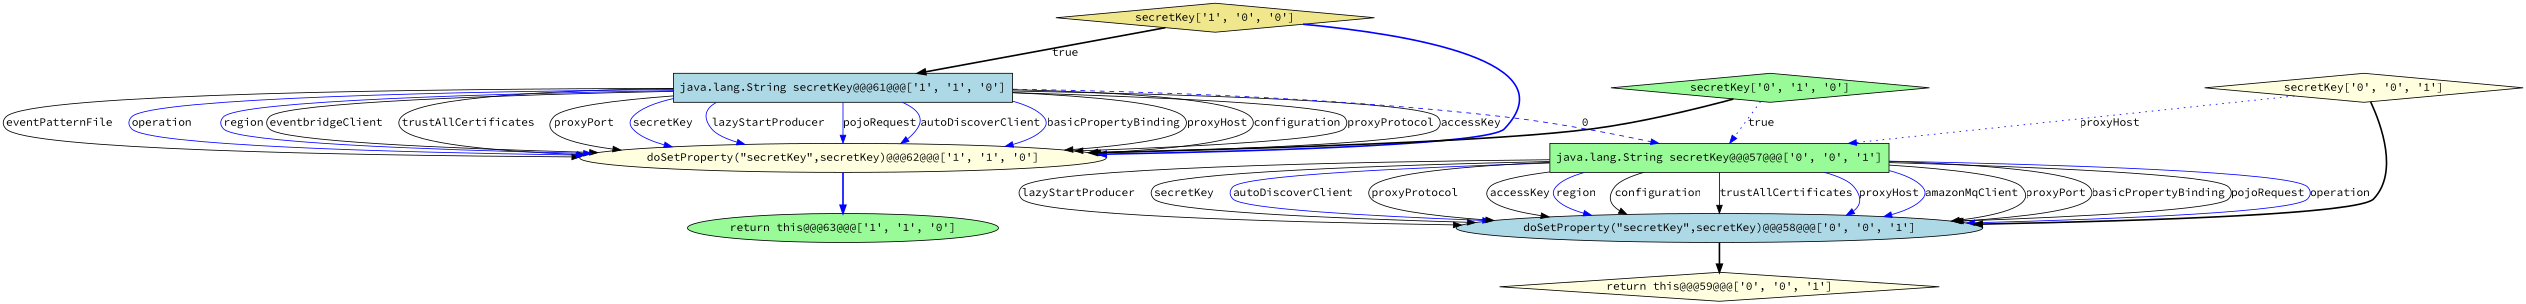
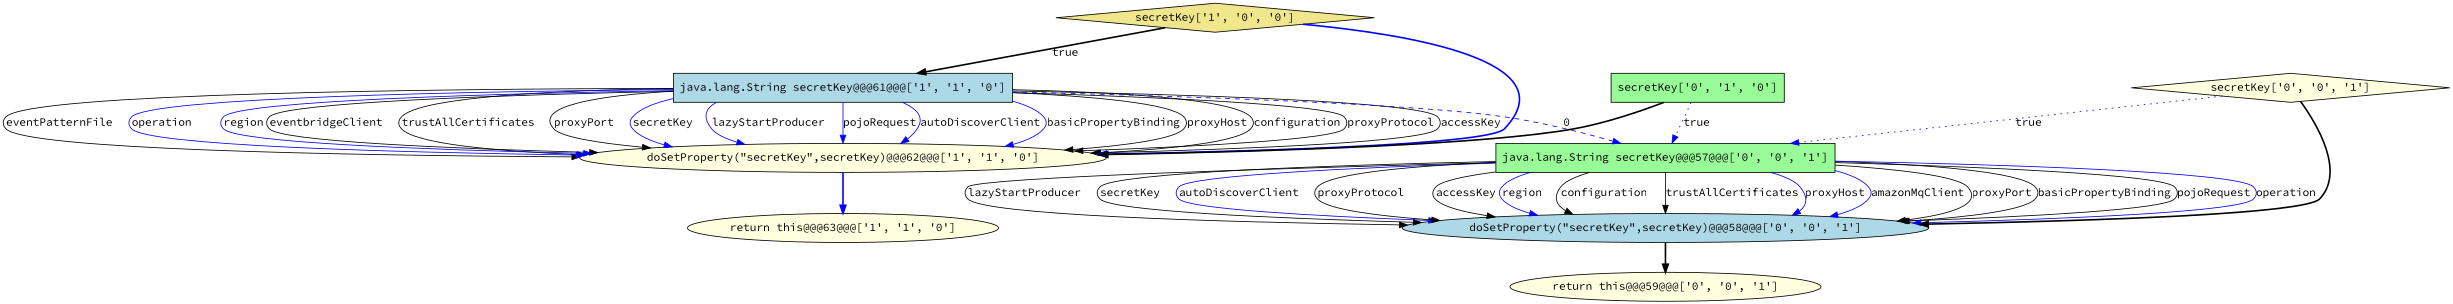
node "secretKey['0', '1', '0']": shape diamond -> box
edge "secretKey['0', '0', '1']" -> "java.lang.String secretKey@@@57@@@['0', '0', '1']": label "proxyHost" -> "true"
node "return this@@@63@@@['1', '1', '0']": fillcolor palegreen -> lightyellow
node "return this@@@59@@@['0', '0', '1']": shape diamond -> ellipse
